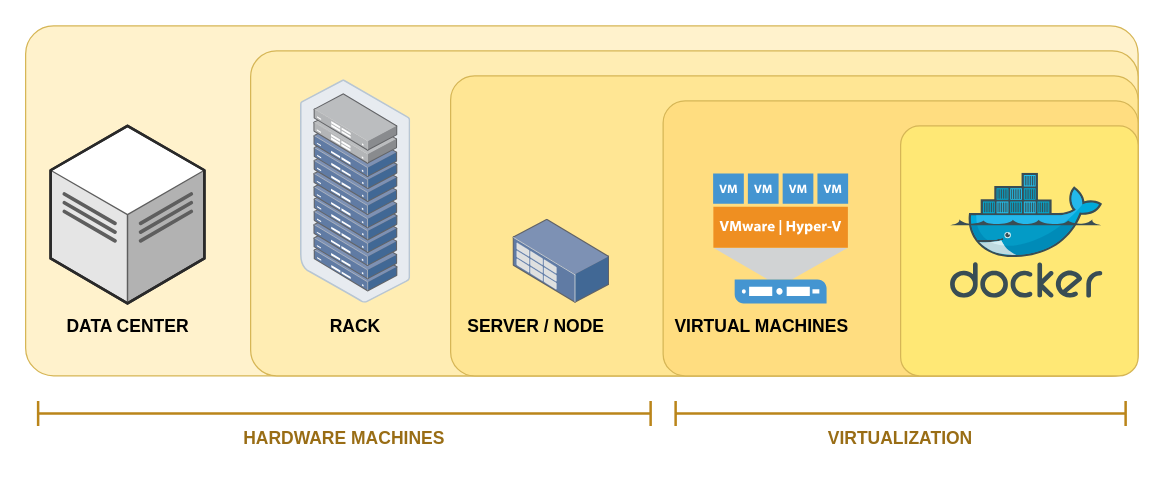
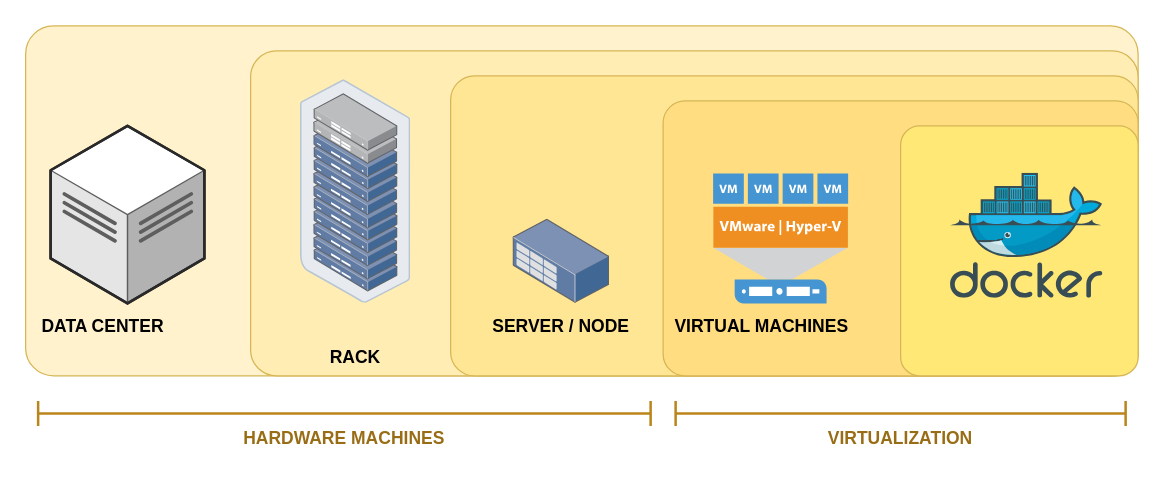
node "DATA CENTER": moved (128, 326) -> (103, 326)
node "RACK": moved (356, 326) -> (356, 357)
node "SERVER / NODE": moved (537, 326) -> (562, 326)
